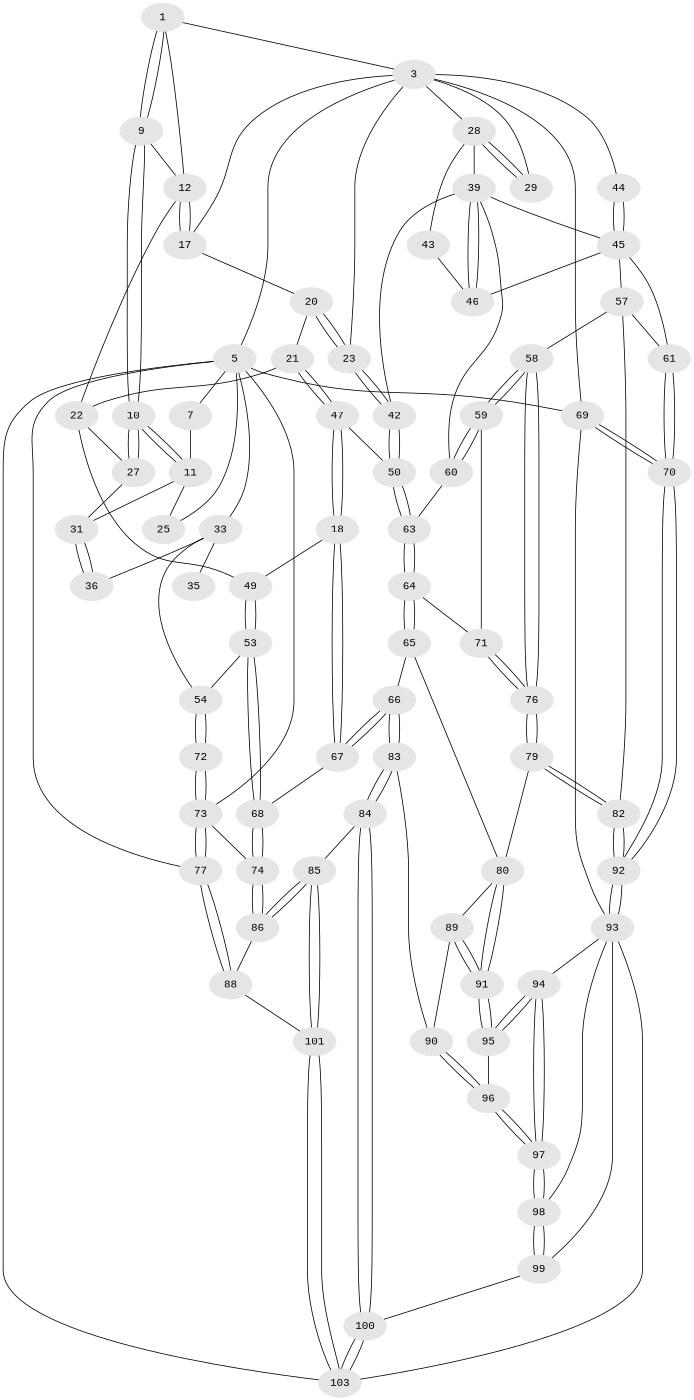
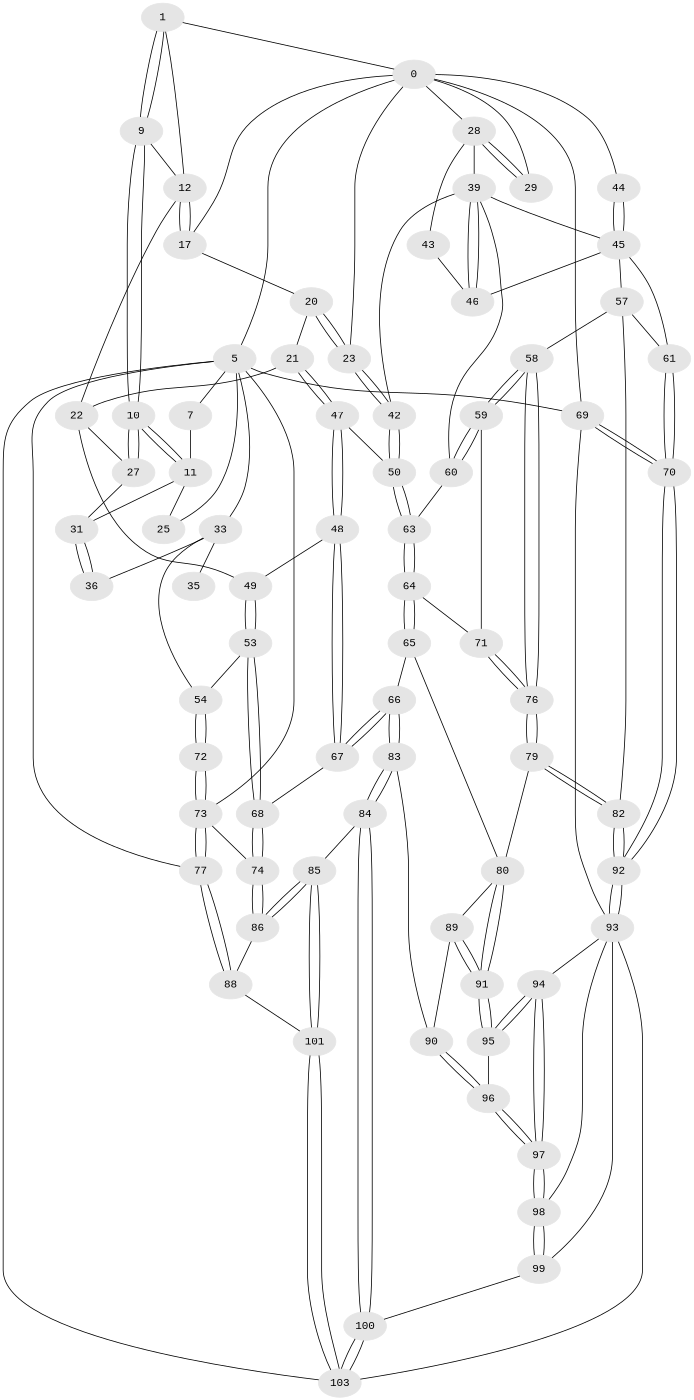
node "3": label "3" -> "0"
node "18": label "18" -> "48"
